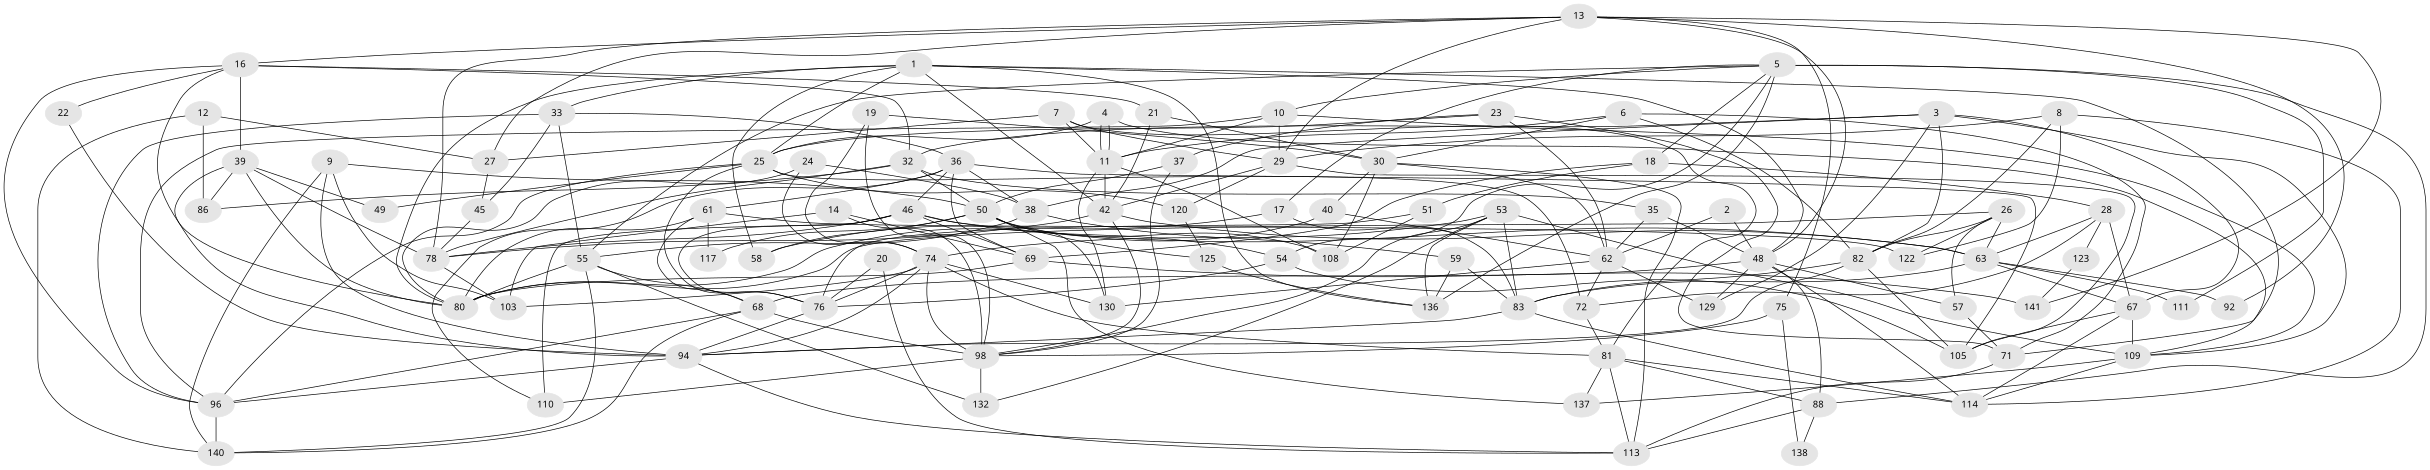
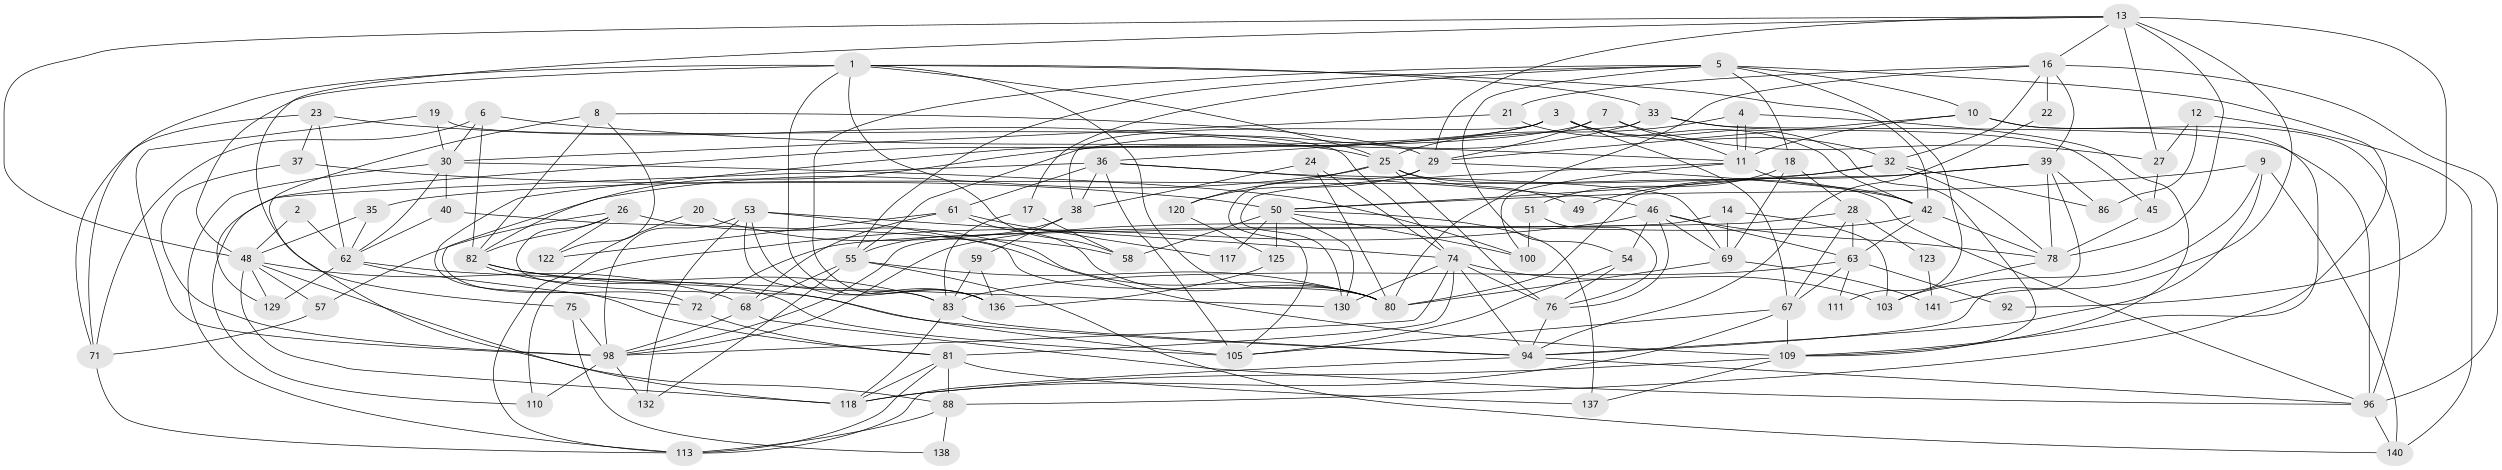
edge "26" -- "63": now "26" -- "105"
node "108": label "108" -> "100"
edge "20" -- "76": now "20" -- "58"
node "114": label "114" -> "118"
edge "68" -- "140": removed
